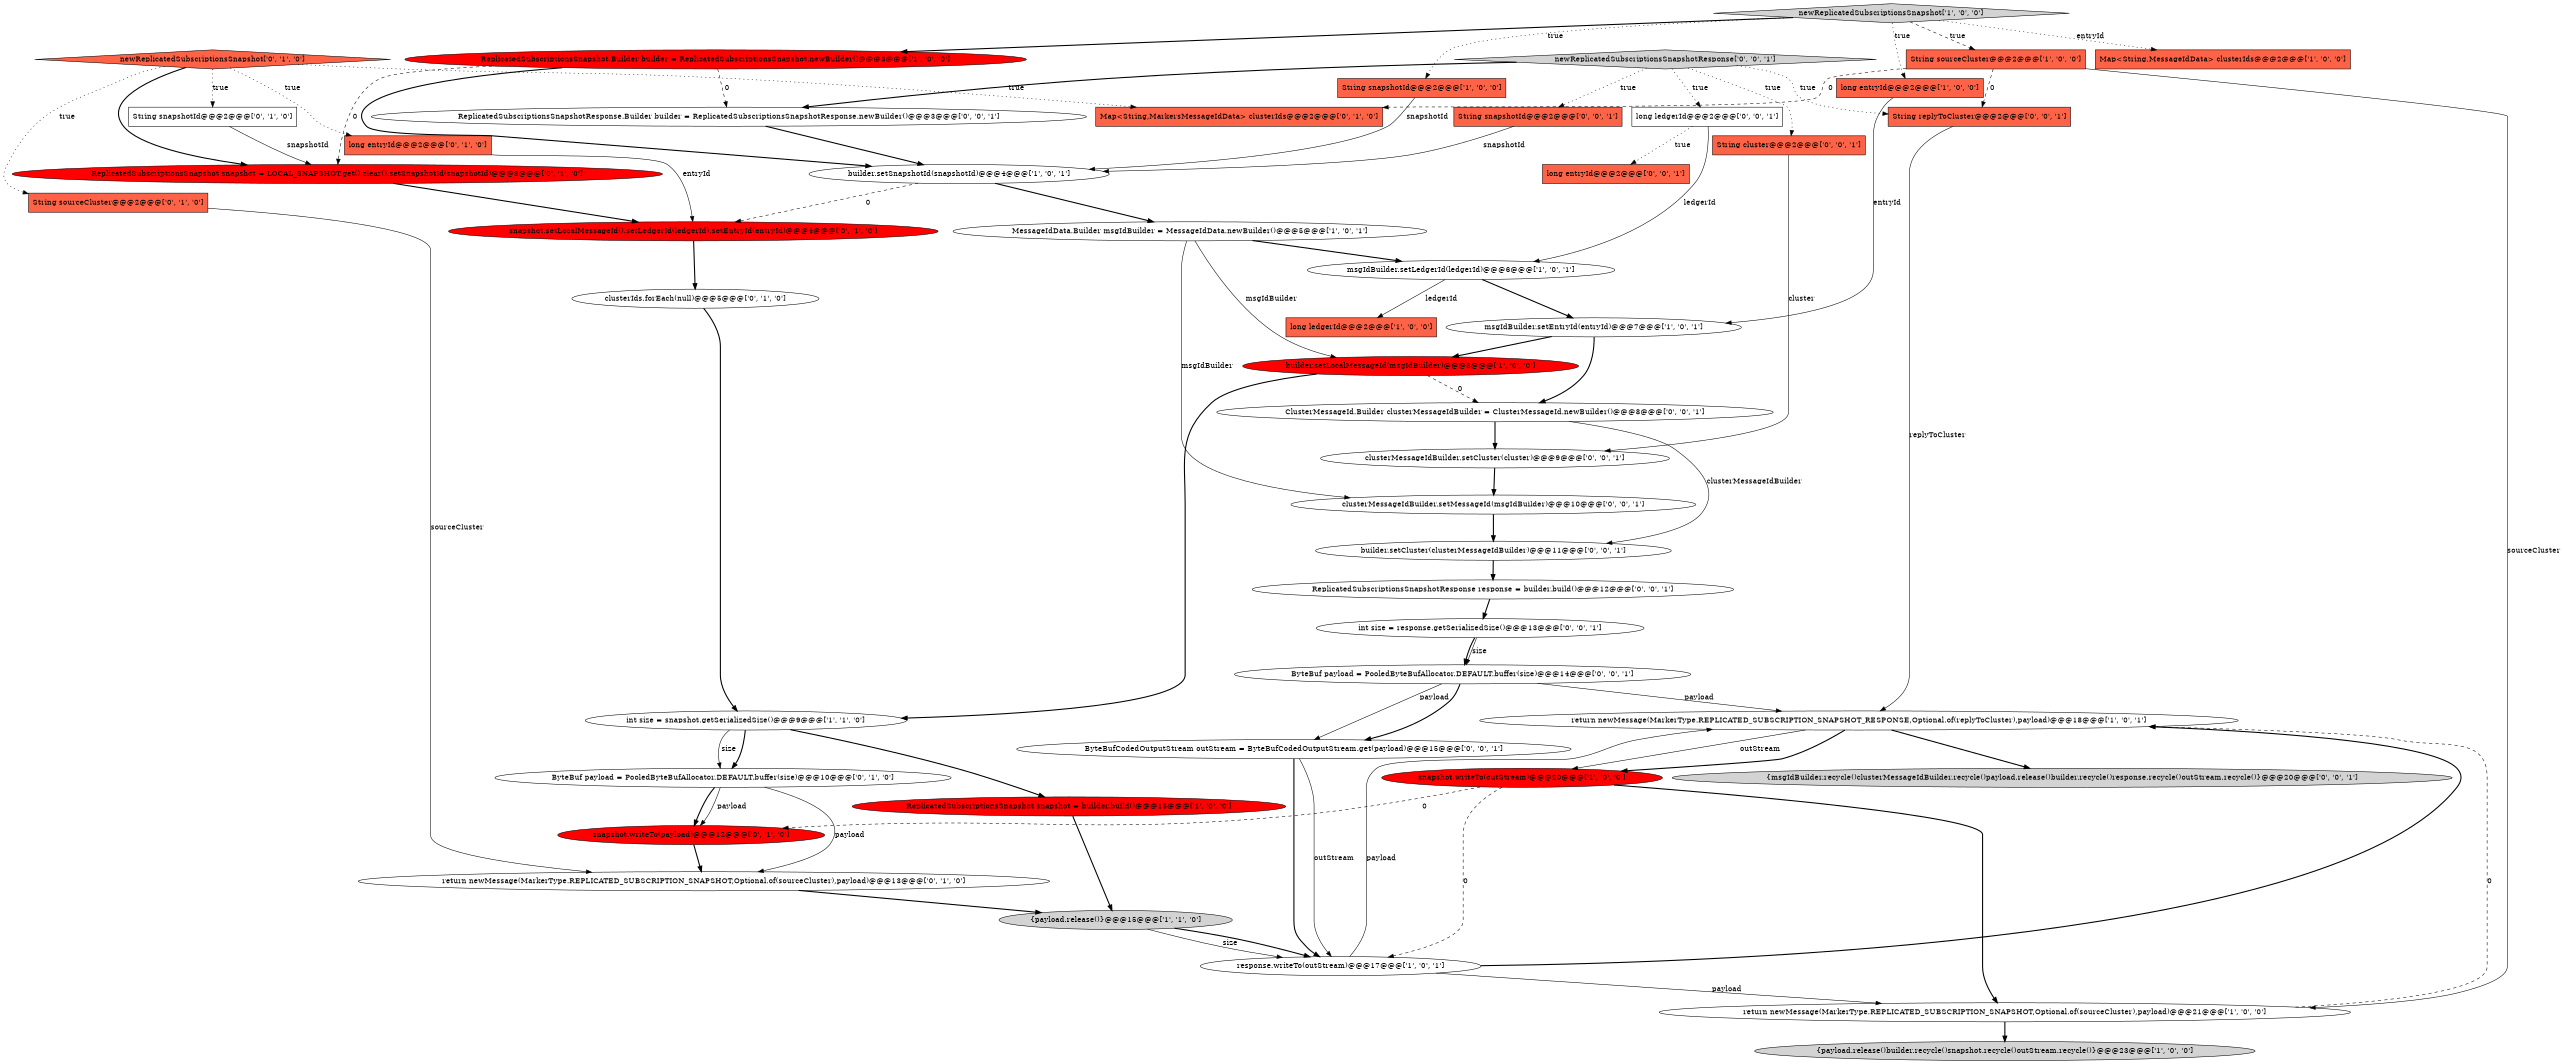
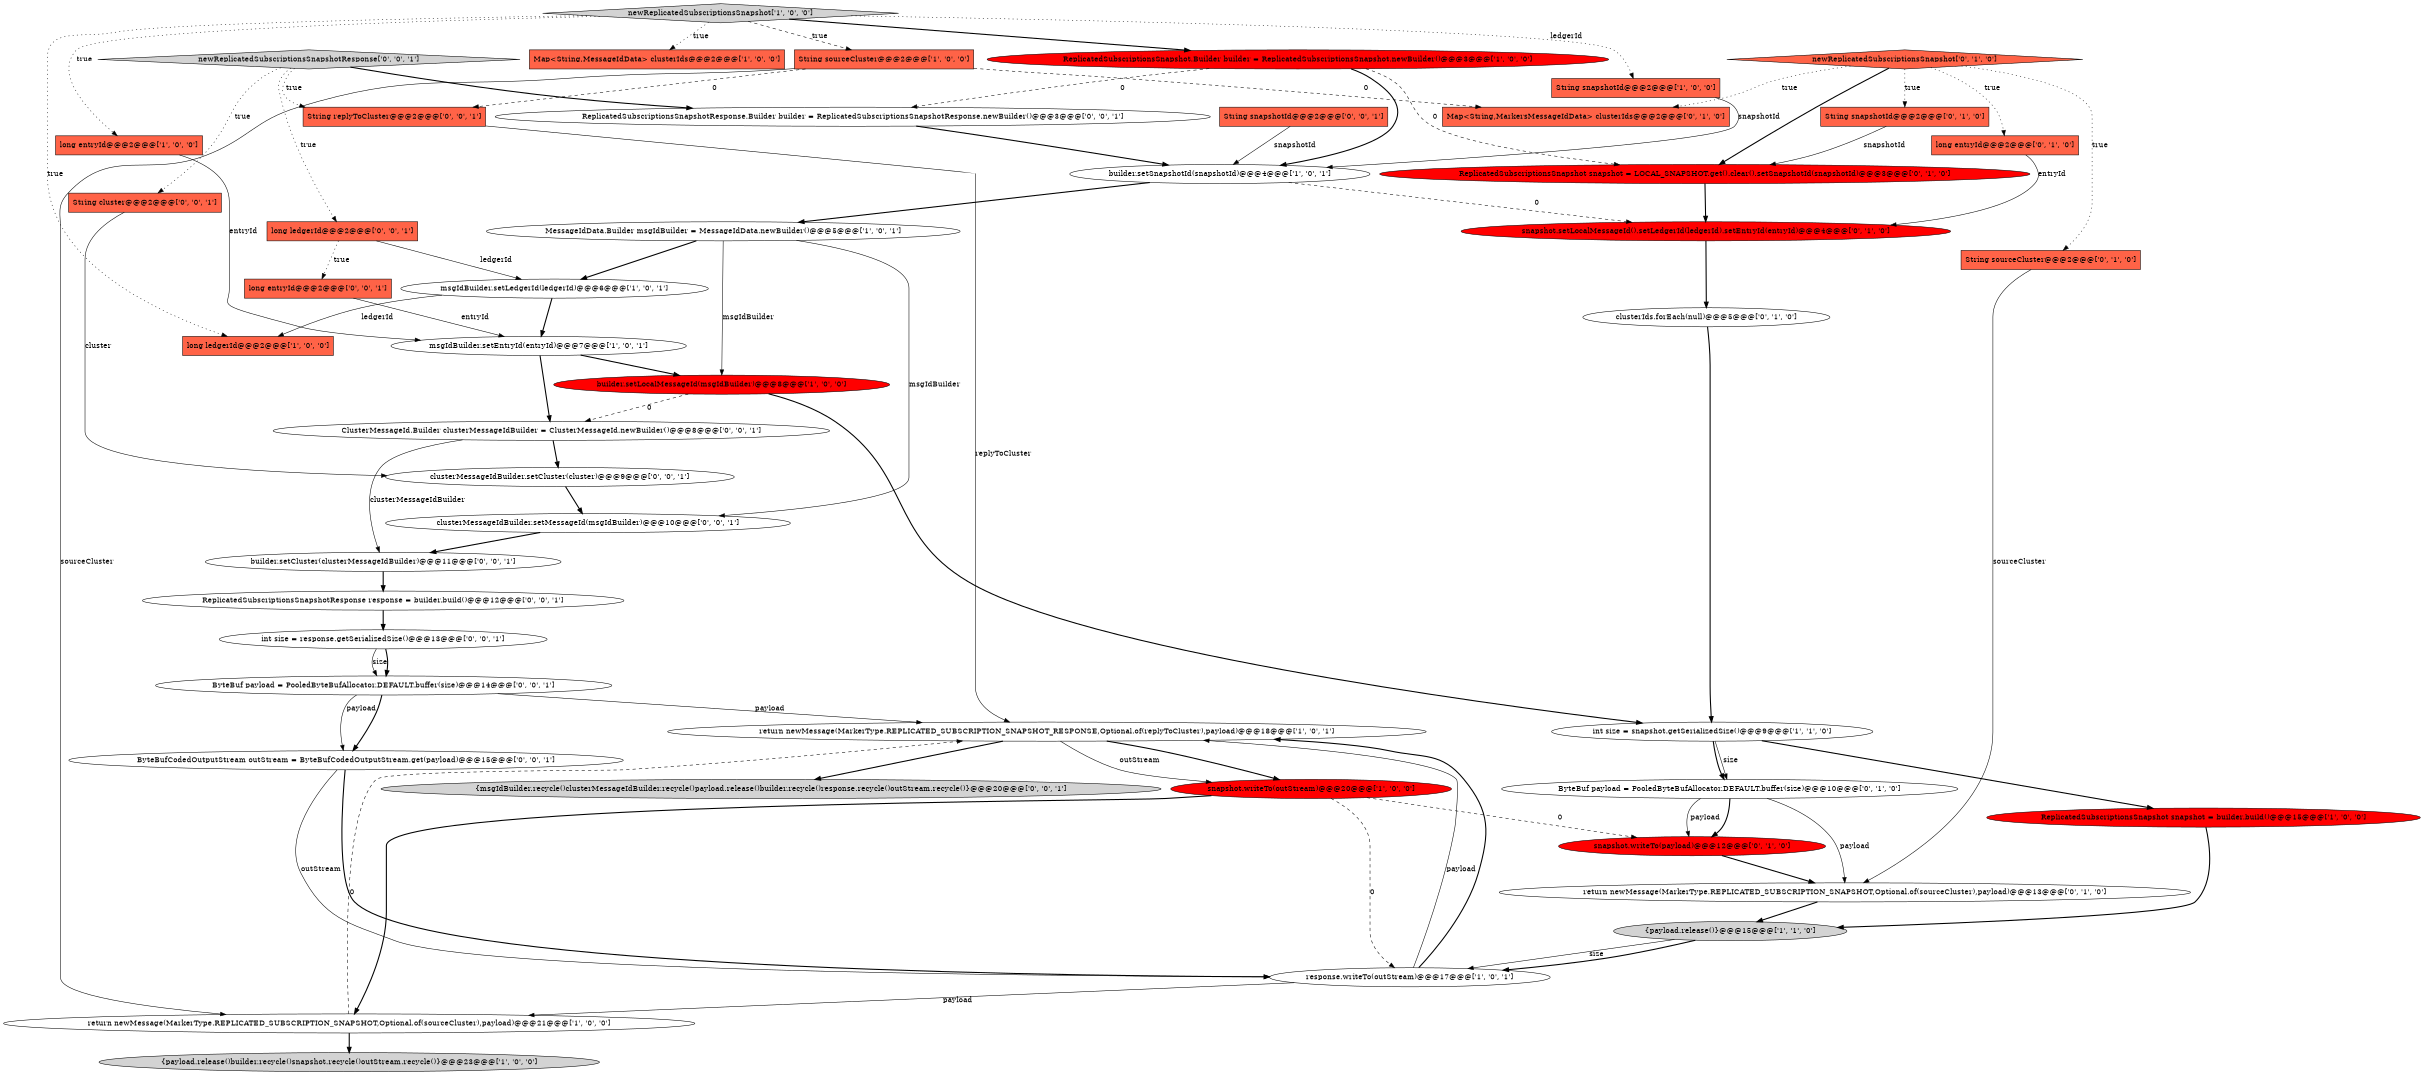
edge "newReplicatedSubscriptionsSnapshot['1', '0', '0']" -> "long ledgerId@@@2@@@['1', '0', '0']": added, label "true"
edge "newReplicatedSubscriptionsSnapshot['1', '0', '0']" -> "String snapshotId@@@2@@@['1', '0', '0']": label "true" -> "ledgerId"
edge "newReplicatedSubscriptionsSnapshot['1', '0', '0']" -> "Map<String,MessageIdData> clusterIds@@@2@@@['1', '0', '0']": label "entryId" -> "true"
edge "newReplicatedSubscriptionsSnapshotResponse['0', '0', '1']" -> "String snapshotId@@@2@@@['0', '0', '1']": removed, label "true"
node "String snapshotId@@@2@@@['0', '1', '0']": fillcolor white -> tomato
node "long ledgerId@@@2@@@['0', '0', '1']": fillcolor white -> tomato
edge "long entryId@@@2@@@['0', '0', '1']" -> "msgIdBuilder.setEntryId(entryId)@@@7@@@['1', '0', '1']": added, label "entryId"
